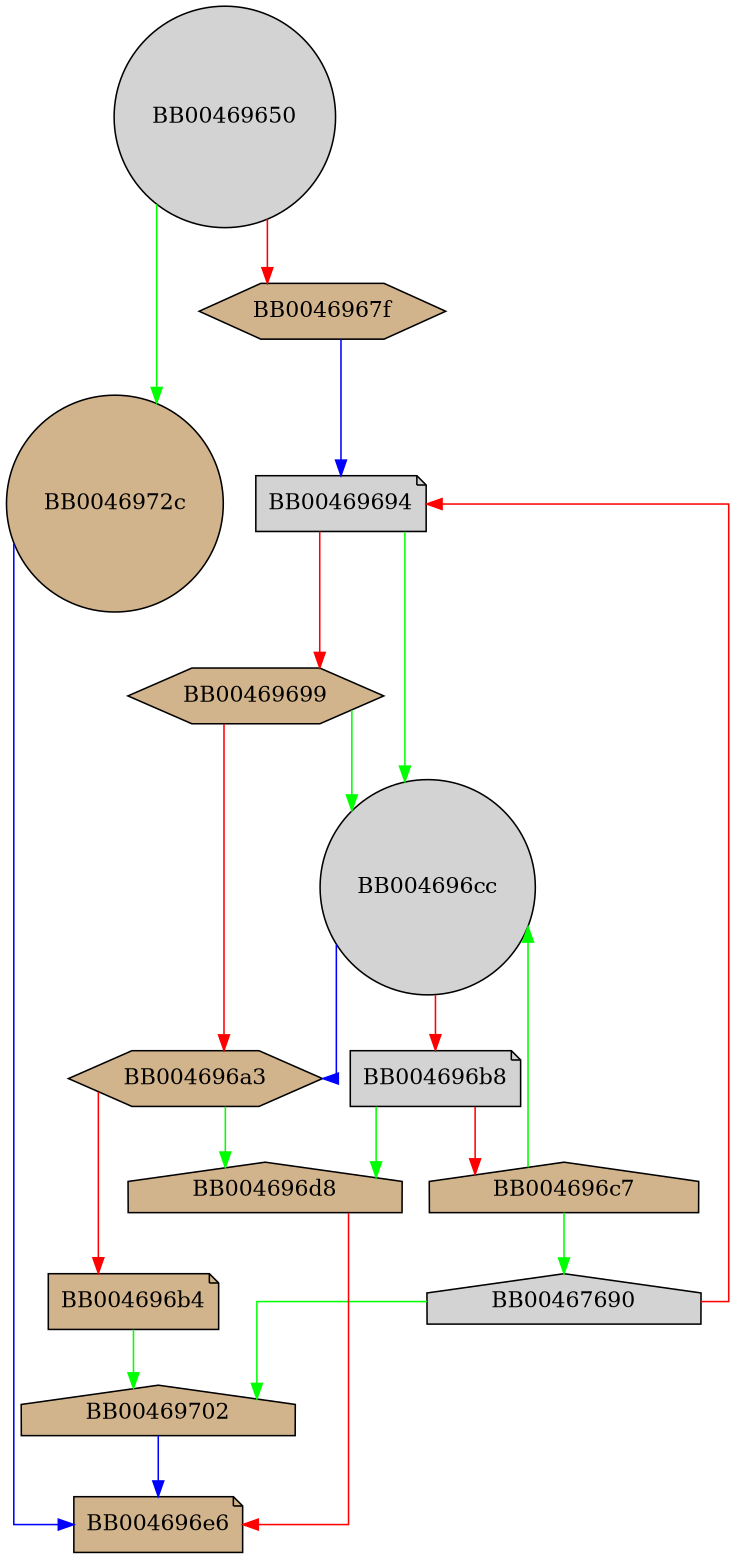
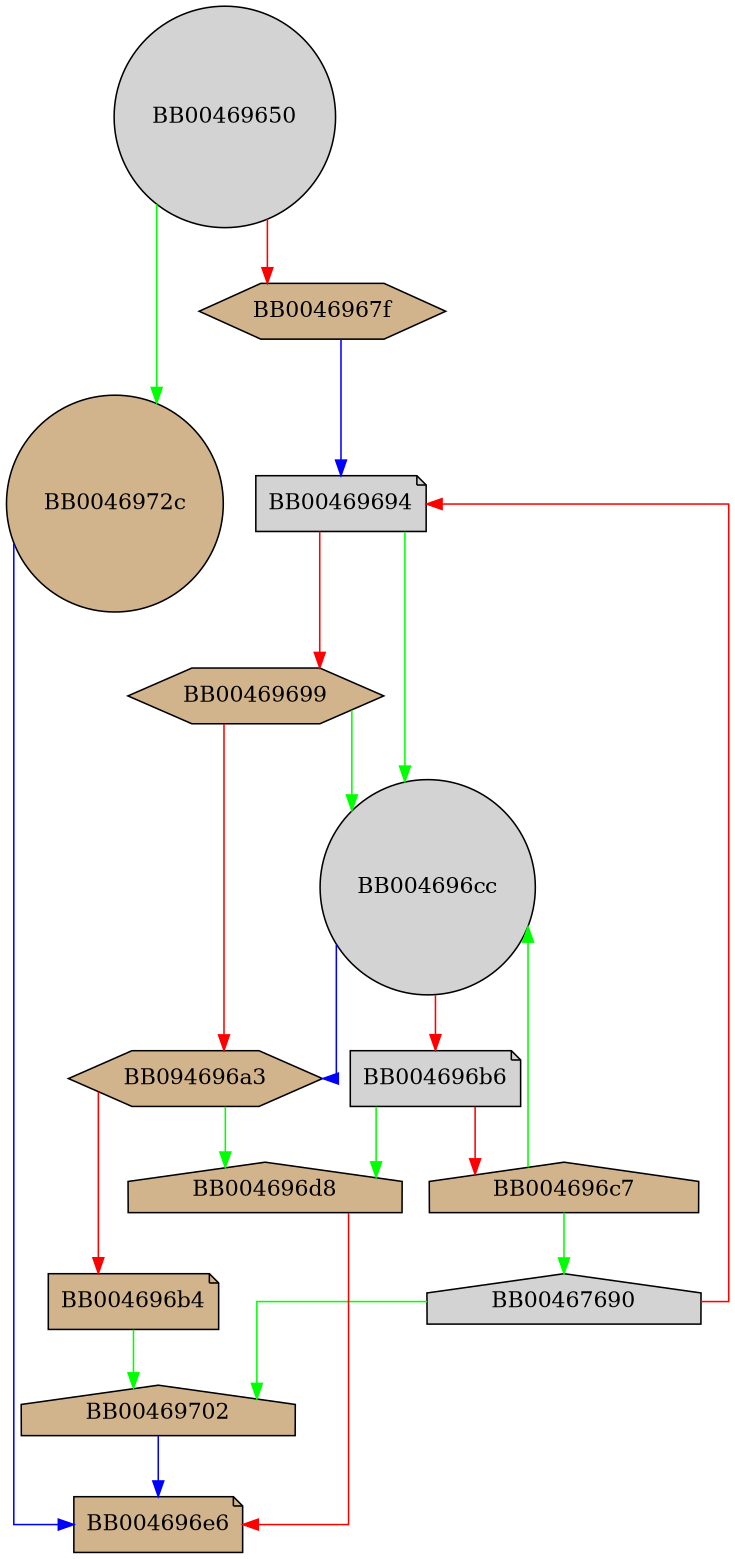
node "BB004696a3": label "BB004696a3" -> "BB094696a3"
node "BB004696b8": label "BB004696b8" -> "BB004696b6"
